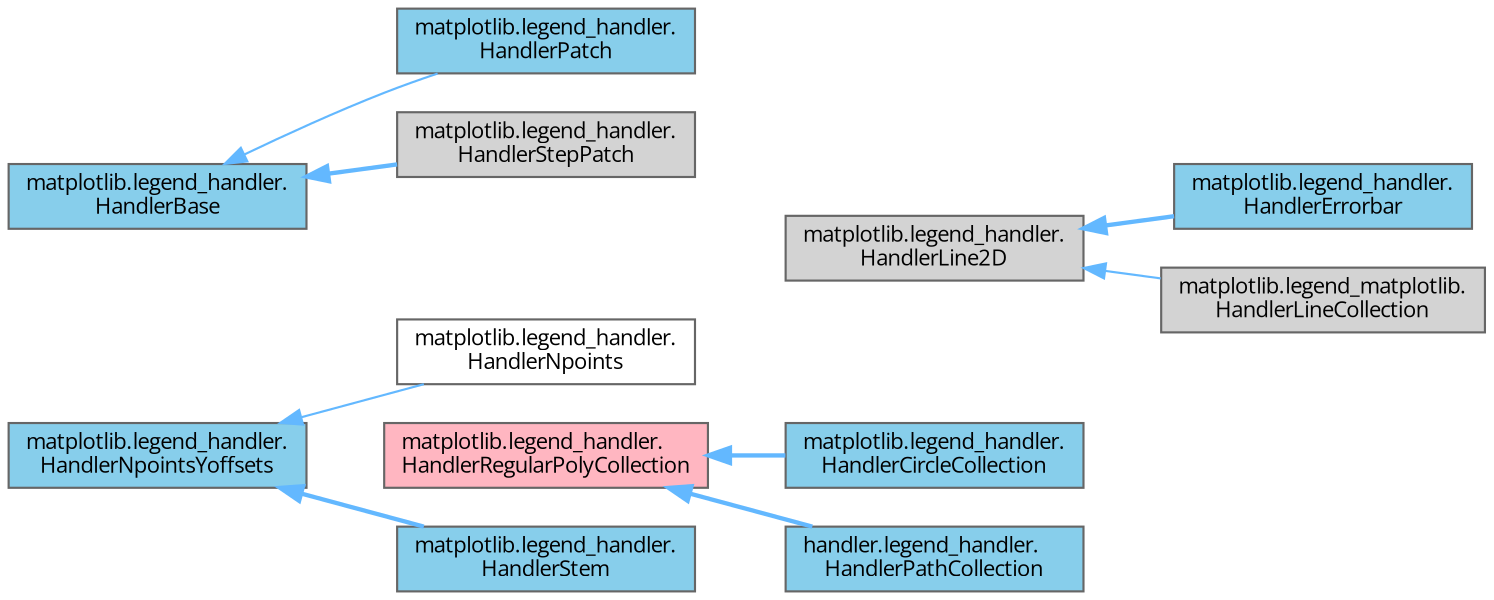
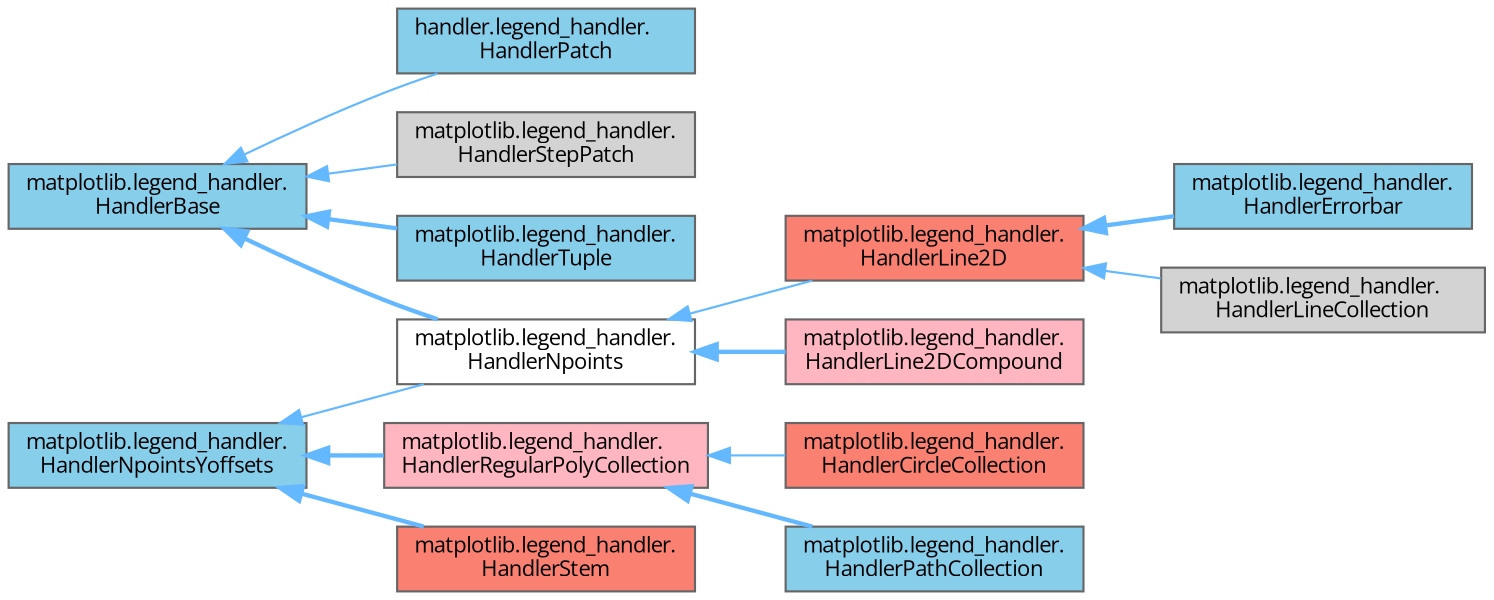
node "matplotlib.legend_handler. HandlerPatch": label "matplotlib.legend_handler. HandlerPatch" -> "handler.legend_handler. HandlerPatch"
edge "matplotlib.legend_handler. HandlerStepPatch" -> "matplotlib.legend_handler. HandlerBase": style bold -> solid
node "matplotlib.legend_handler. HandlerTuple": added
node "matplotlib.legend_handler. HandlerLine2D": fillcolor lightgrey -> salmon
edge "matplotlib.legend_handler. HandlerNpoints" -> "matplotlib.legend_handler. HandlerBase": added
edge "matplotlib.legend_handler. HandlerLine2D" -> "matplotlib.legend_handler. HandlerNpoints": added
node "matplotlib.legend_matplotlib. HandlerLineCollection": label "matplotlib.legend_matplotlib. HandlerLineCollection" -> "matplotlib.legend_handler. HandlerLineCollection"
node "matplotlib.legend_handler. HandlerLine2DCompound": added
edge "matplotlib.legend_handler. HandlerRegularPolyCollection" -> "matplotlib.legend_handler. HandlerNpointsYoffsets": added
edge "matplotlib.legend_handler. HandlerCircleCollection" -> "matplotlib.legend_handler. HandlerRegularPolyCollection": style bold -> solid
node "matplotlib.legend_handler. HandlerCircleCollection": fillcolor skyblue -> salmon
node "matplotlib.legend_handler. HandlerStem": fillcolor skyblue -> salmon
node "handler.legend_handler. HandlerPathCollection": label "handler.legend_handler. HandlerPathCollection" -> "matplotlib.legend_handler. HandlerPathCollection"
